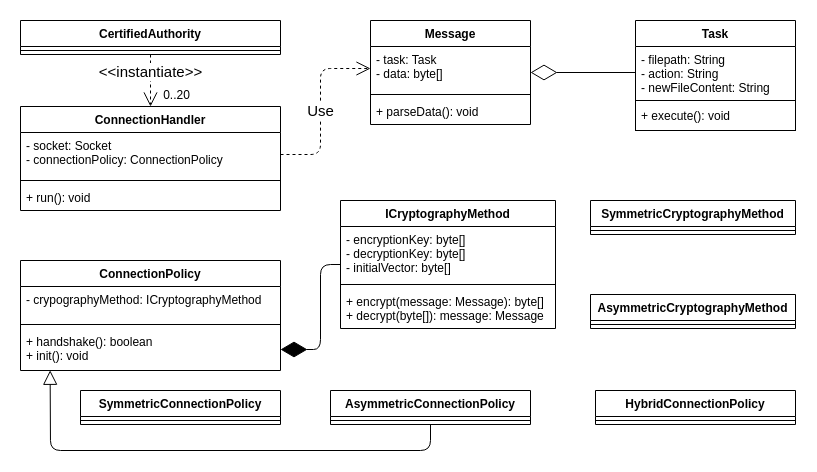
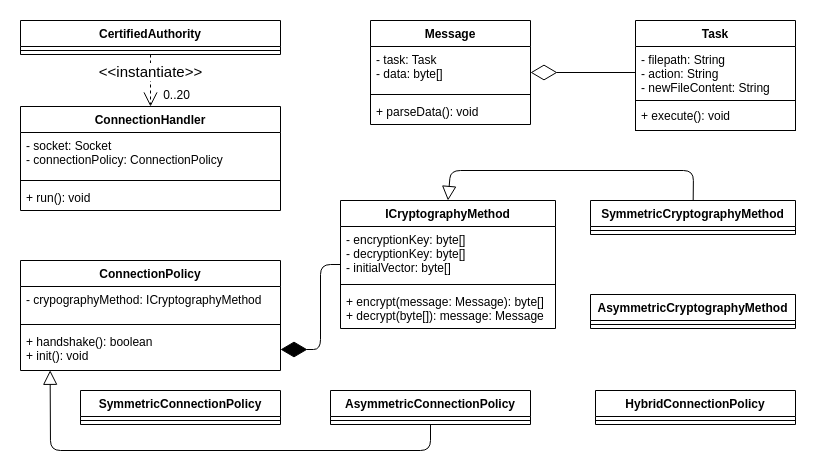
edge "- socket: Socket - connectionPolicy: ConnectionPolicy" -> "- task: Task - data: byte[]": removed, label "Use"
edge "SymmetricCryptographyMethod" -> "ICryptographyMethod": added
